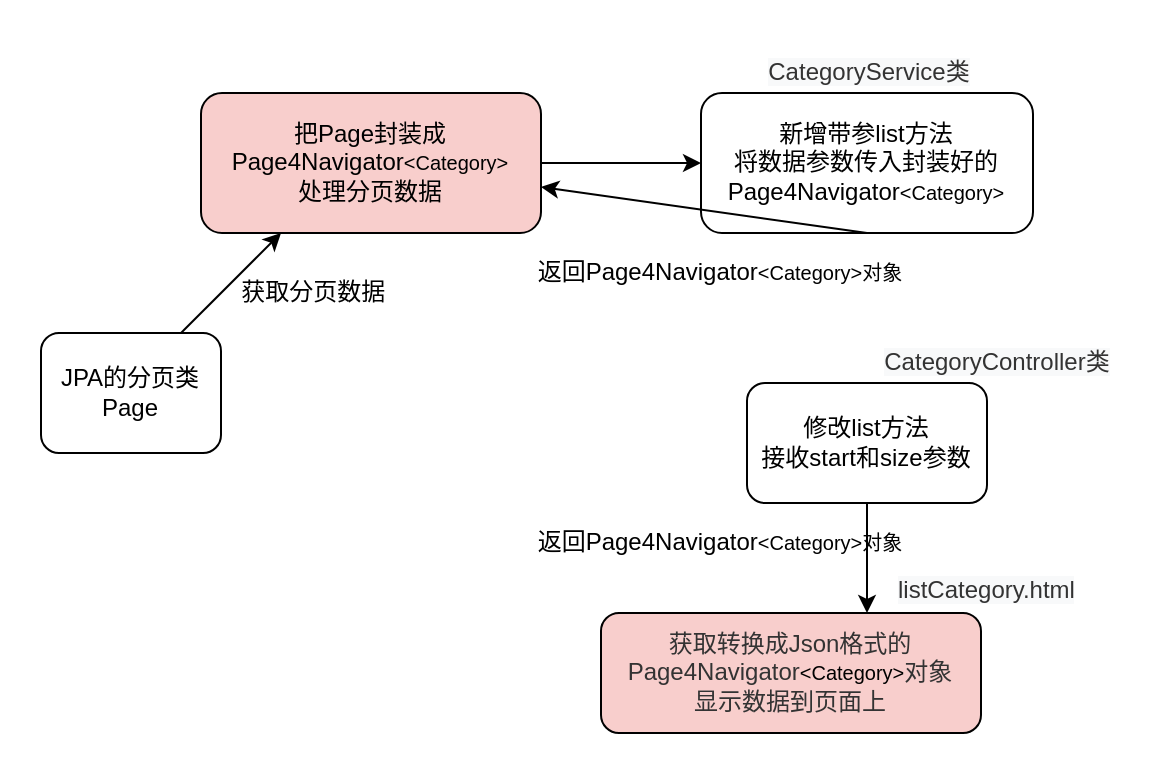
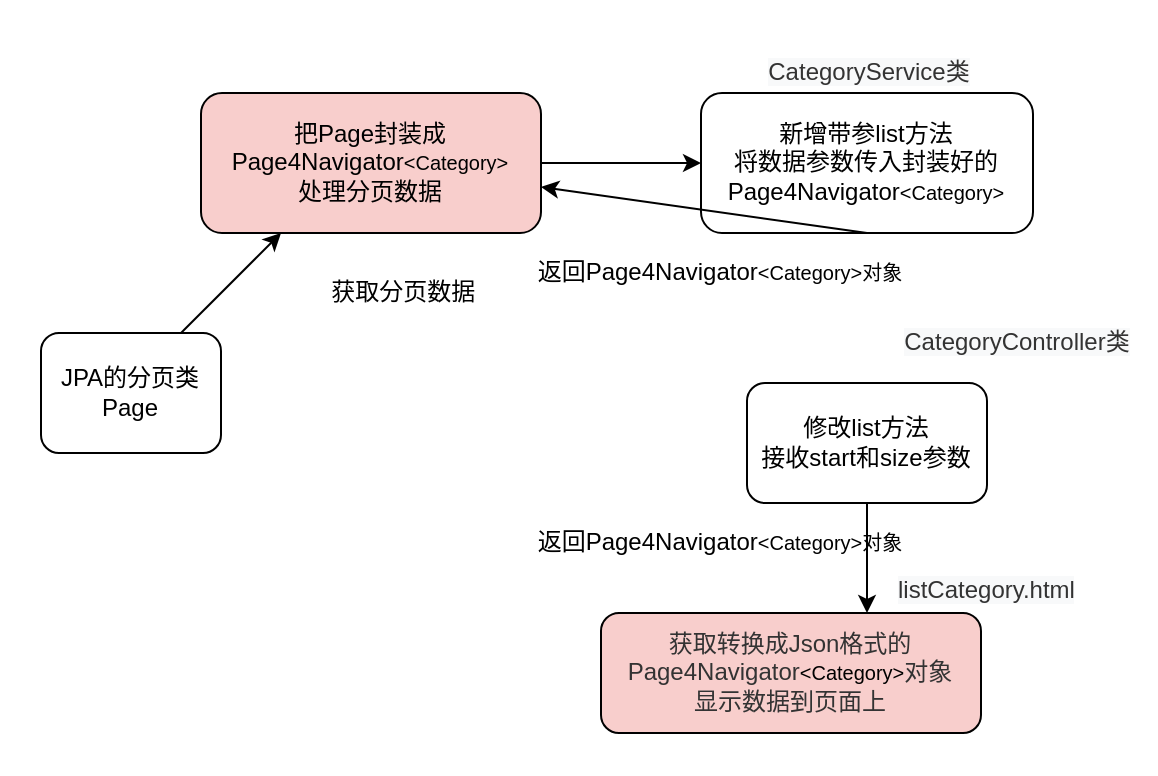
node "获取分页数据": moved (311, 293) -> (401, 293)
node "CategoryController类": moved (998, 363) -> (1018, 343)
